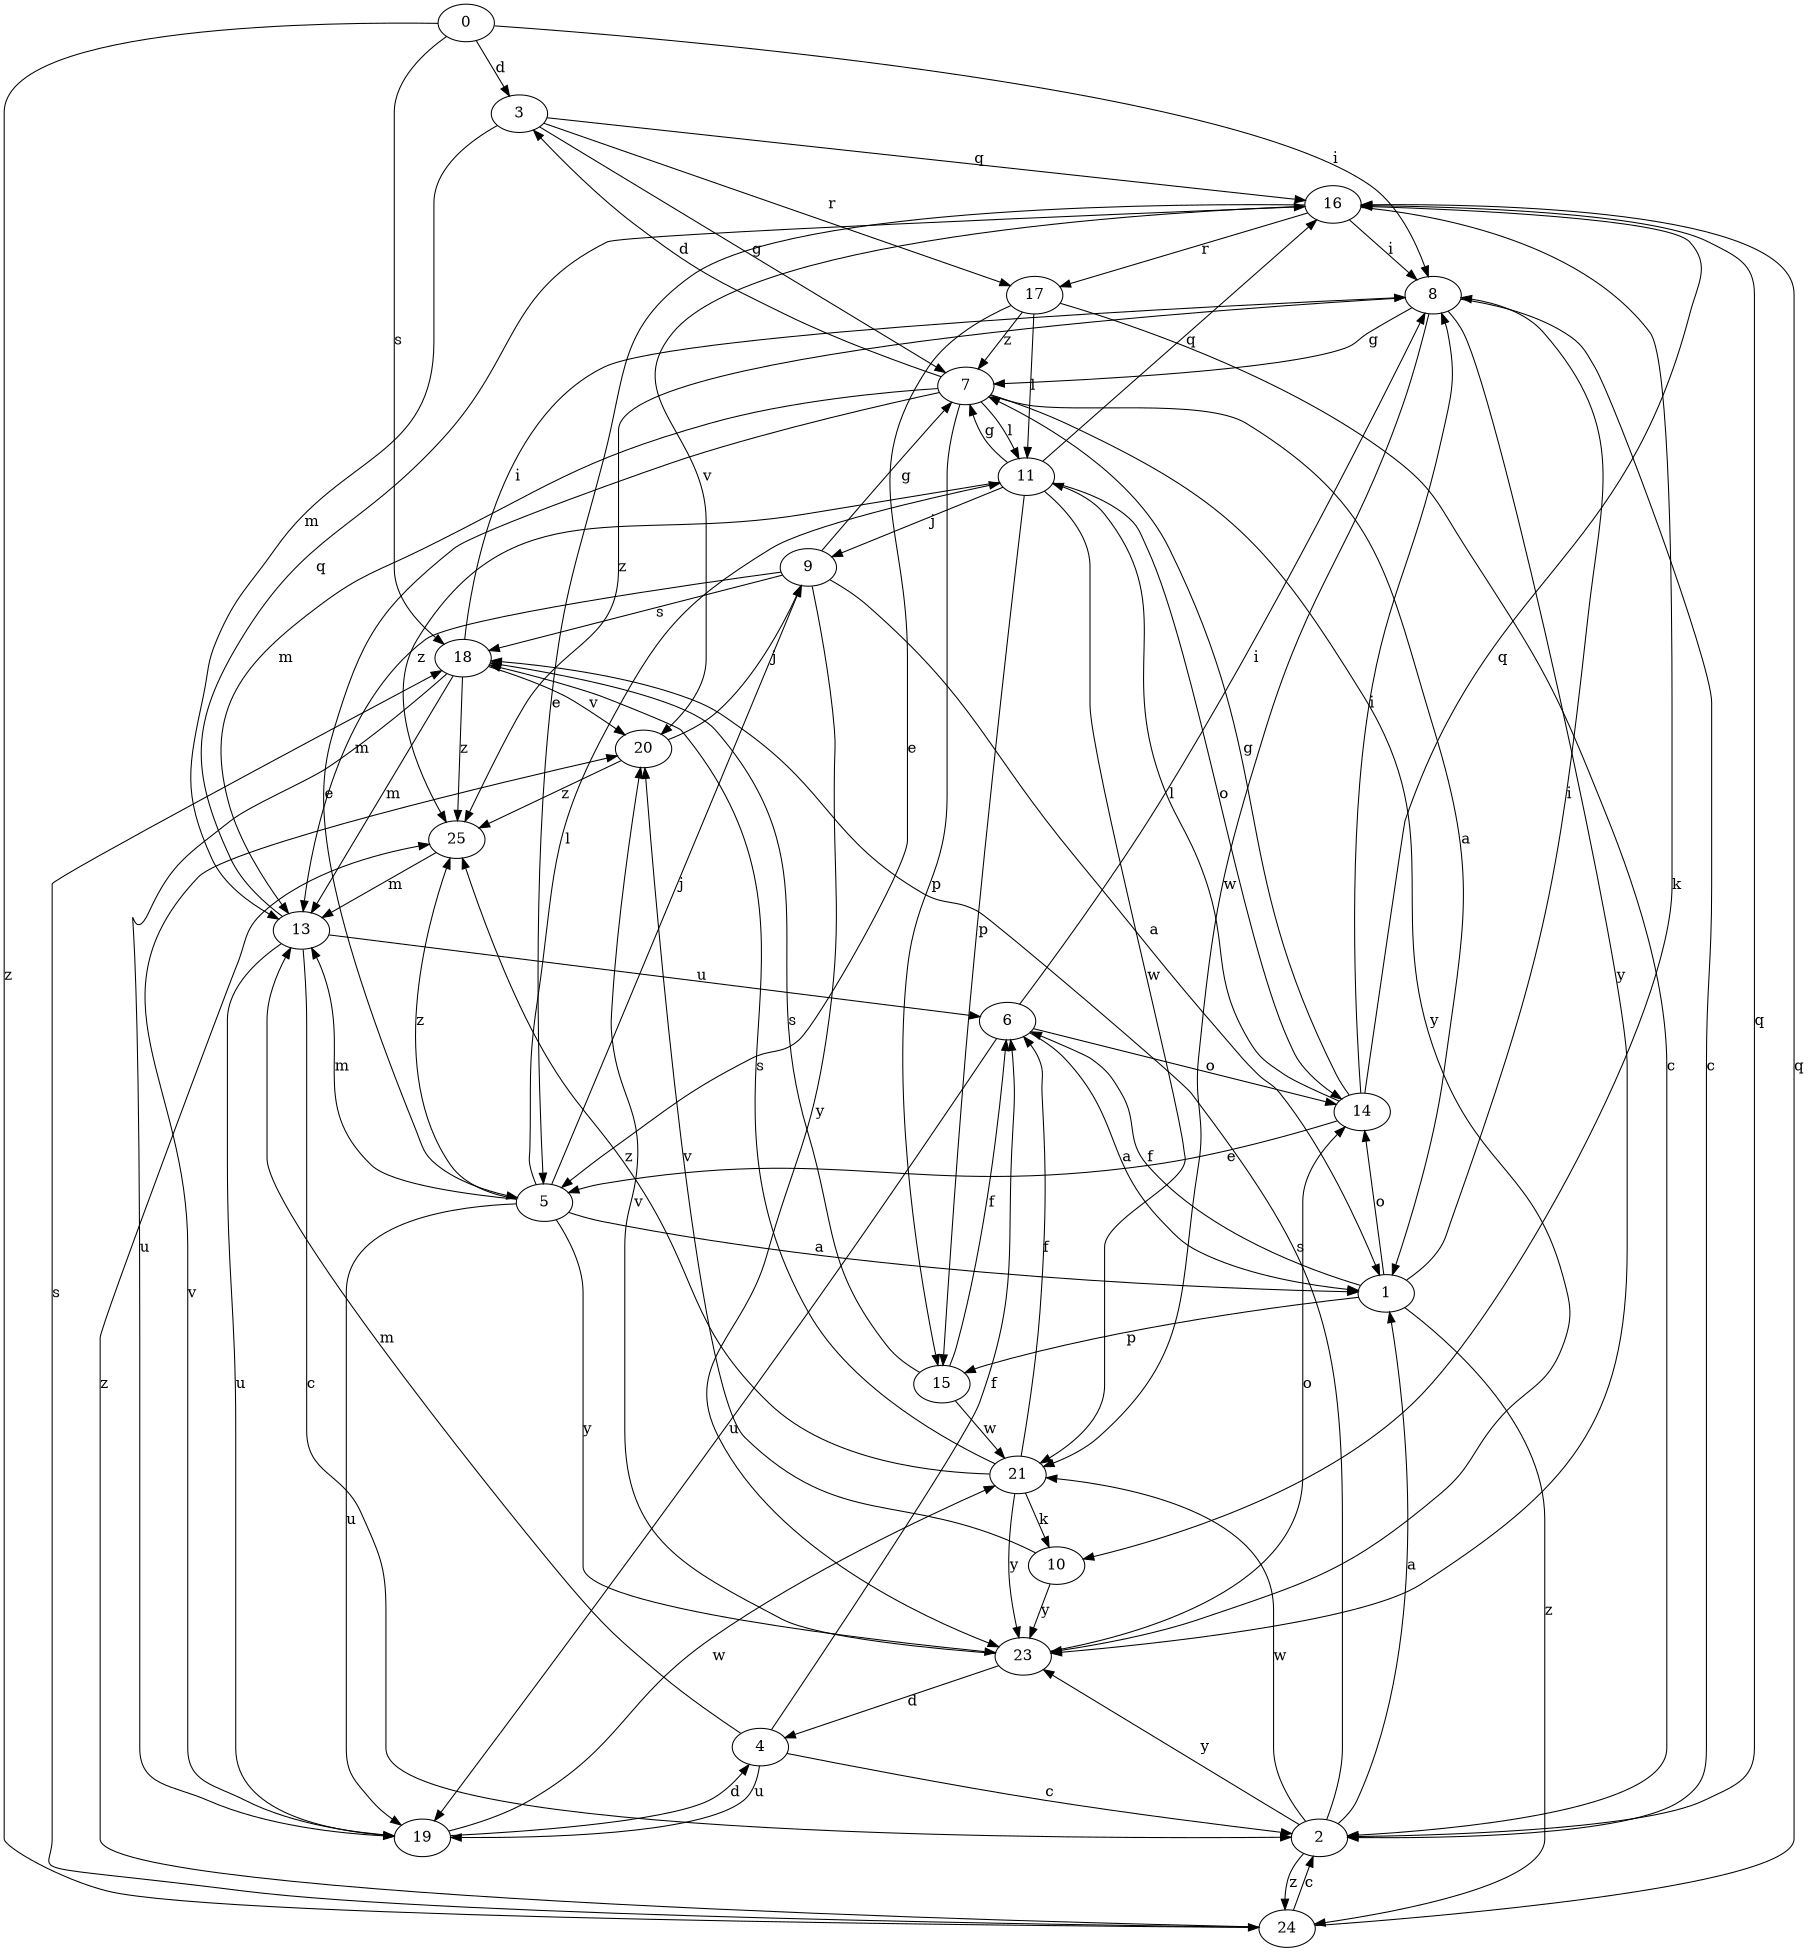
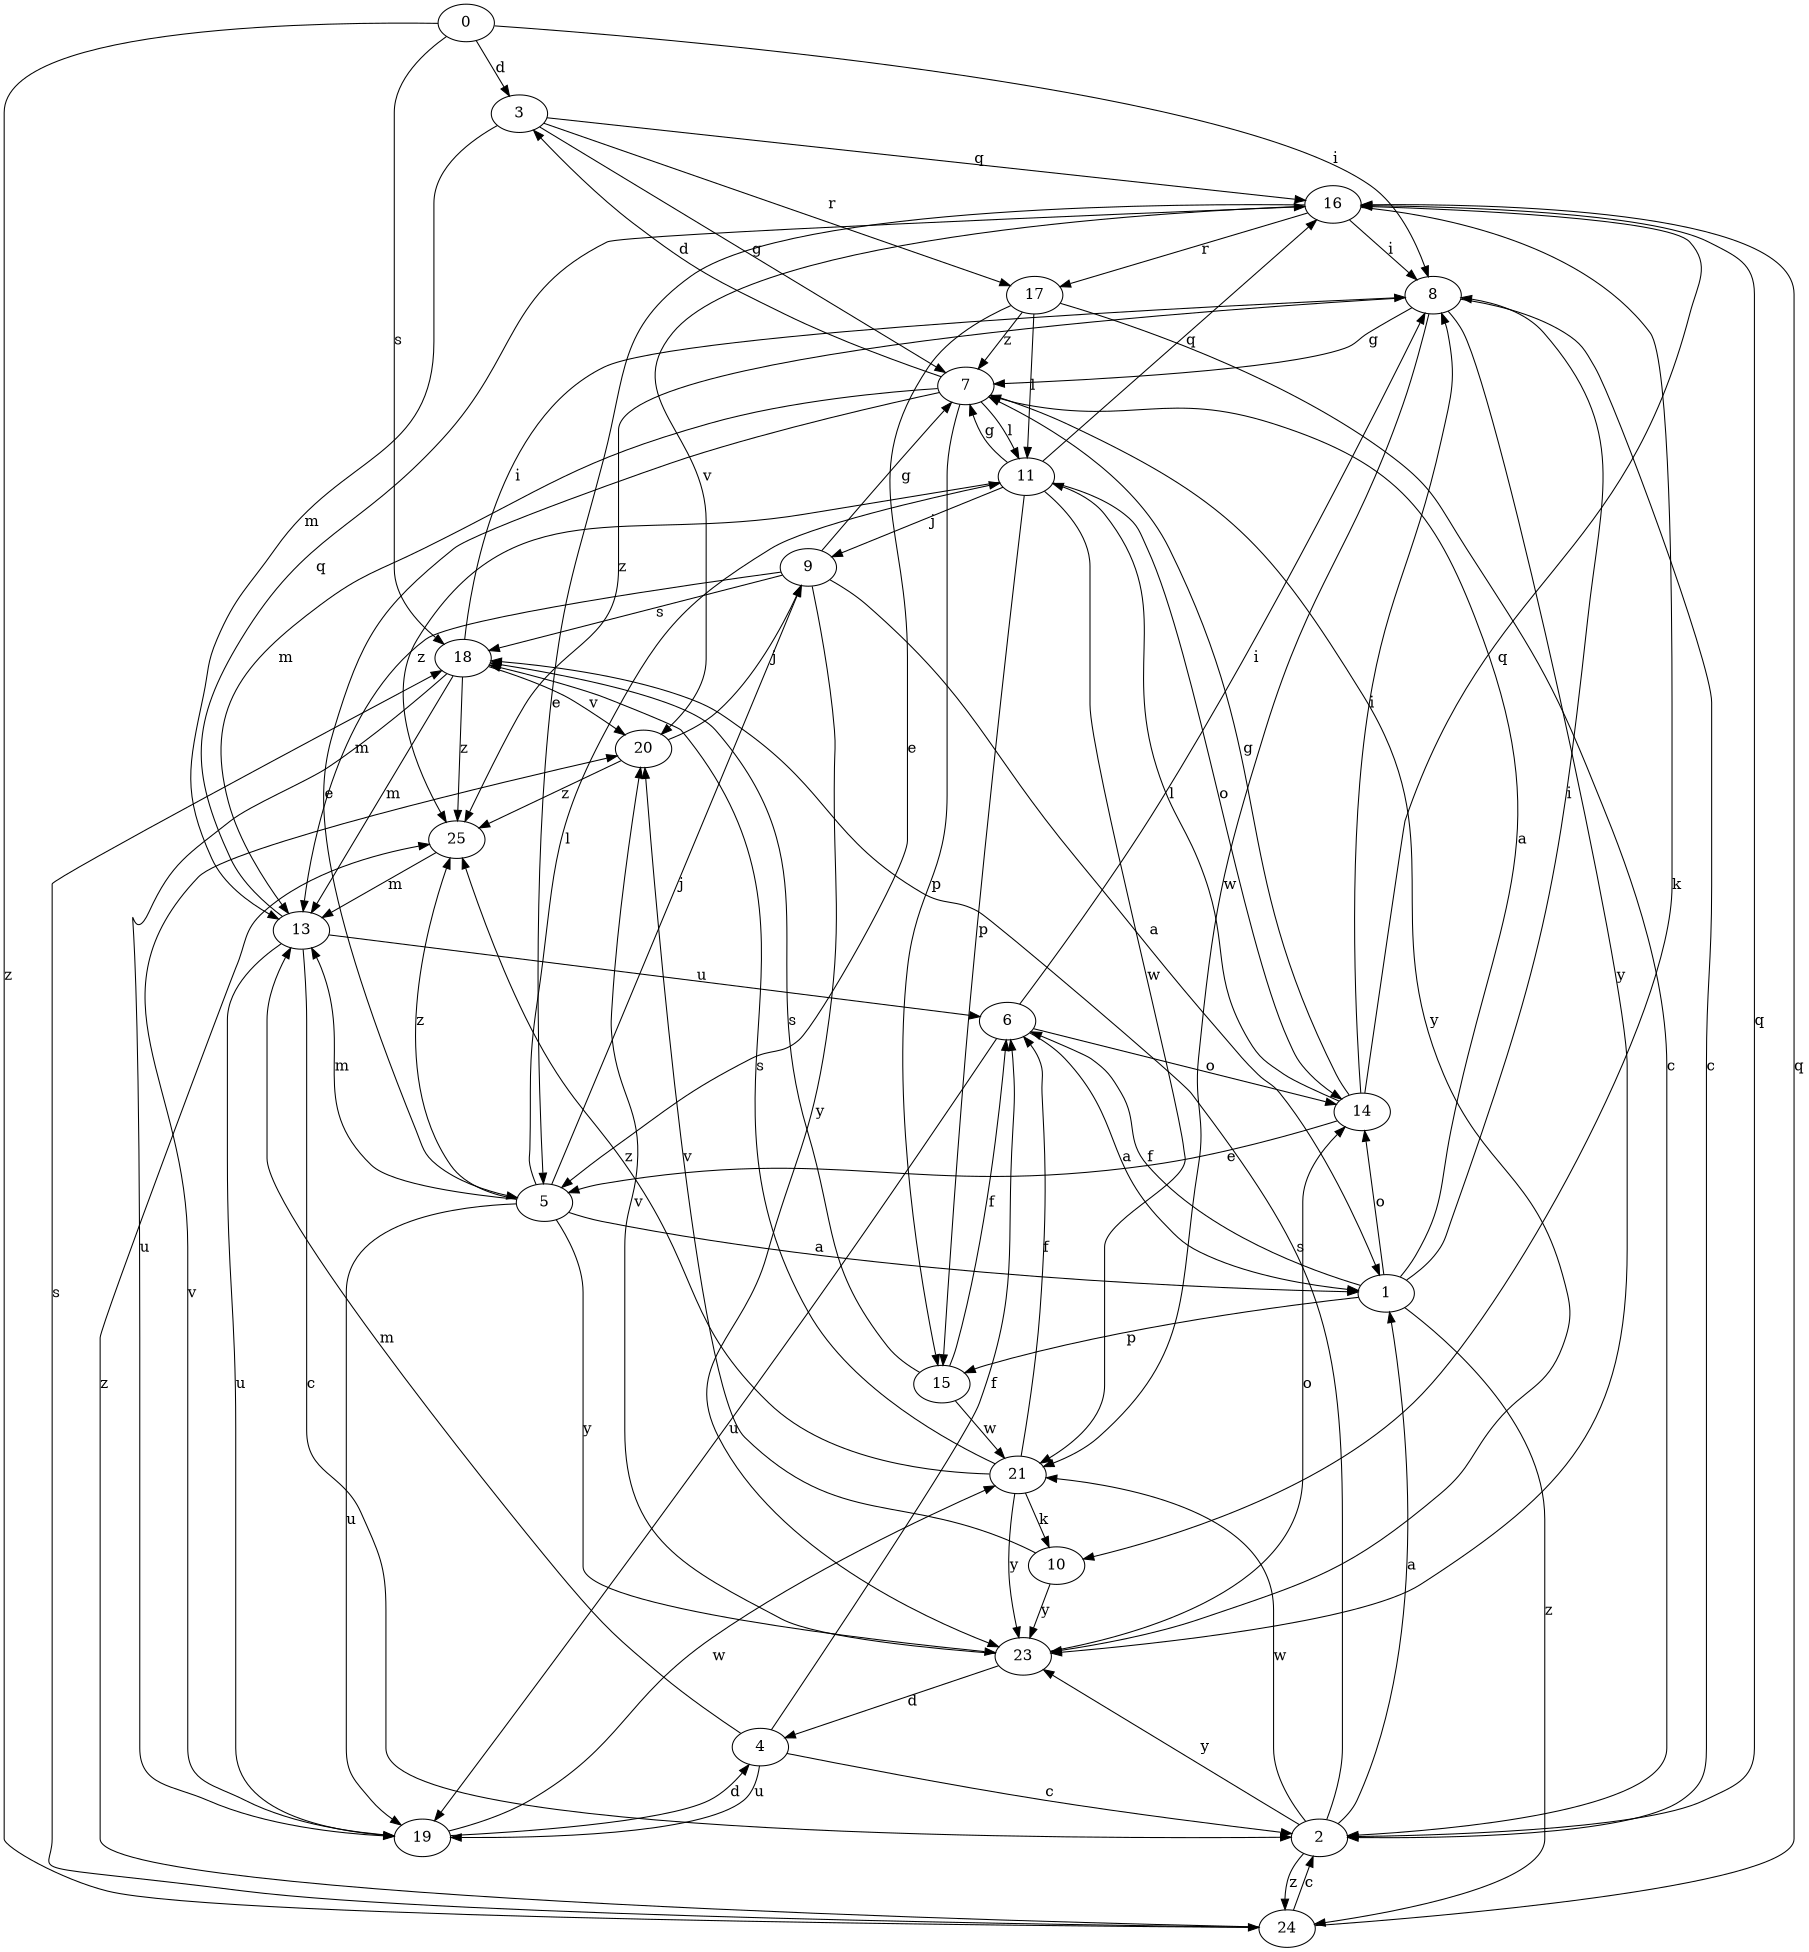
edge "7" -> "1": reversed
